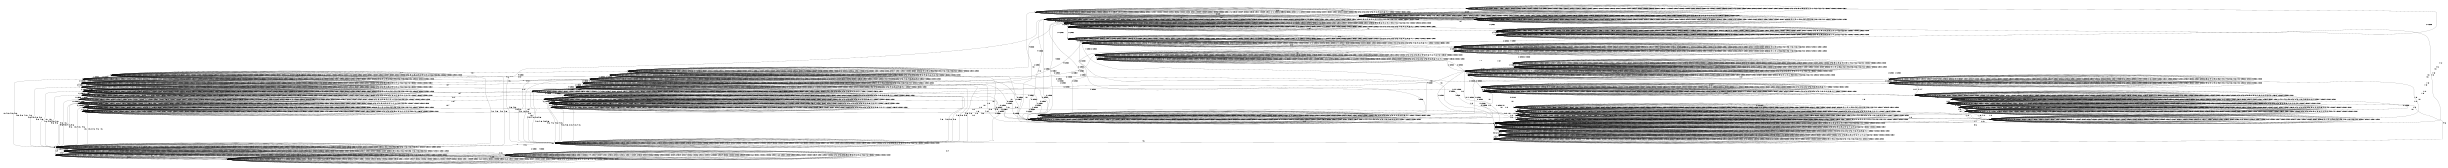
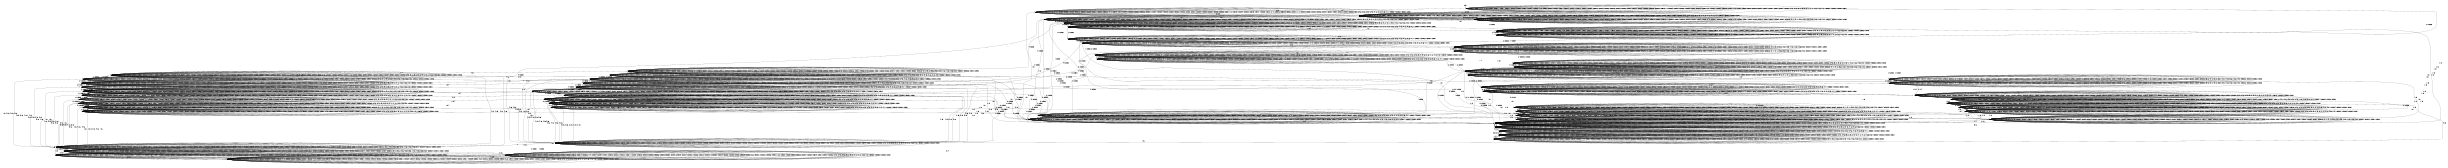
node "__start0": added
edge "27" -> "8": now "24" -> "8"
